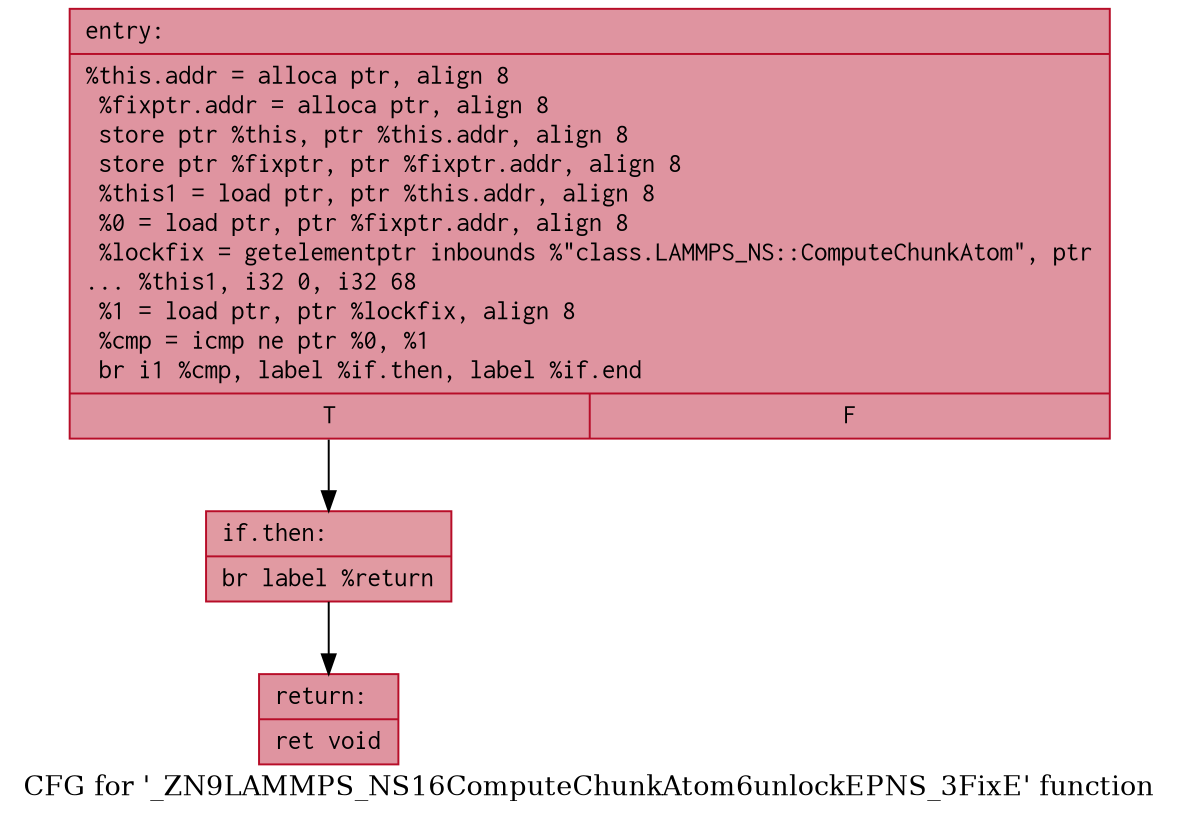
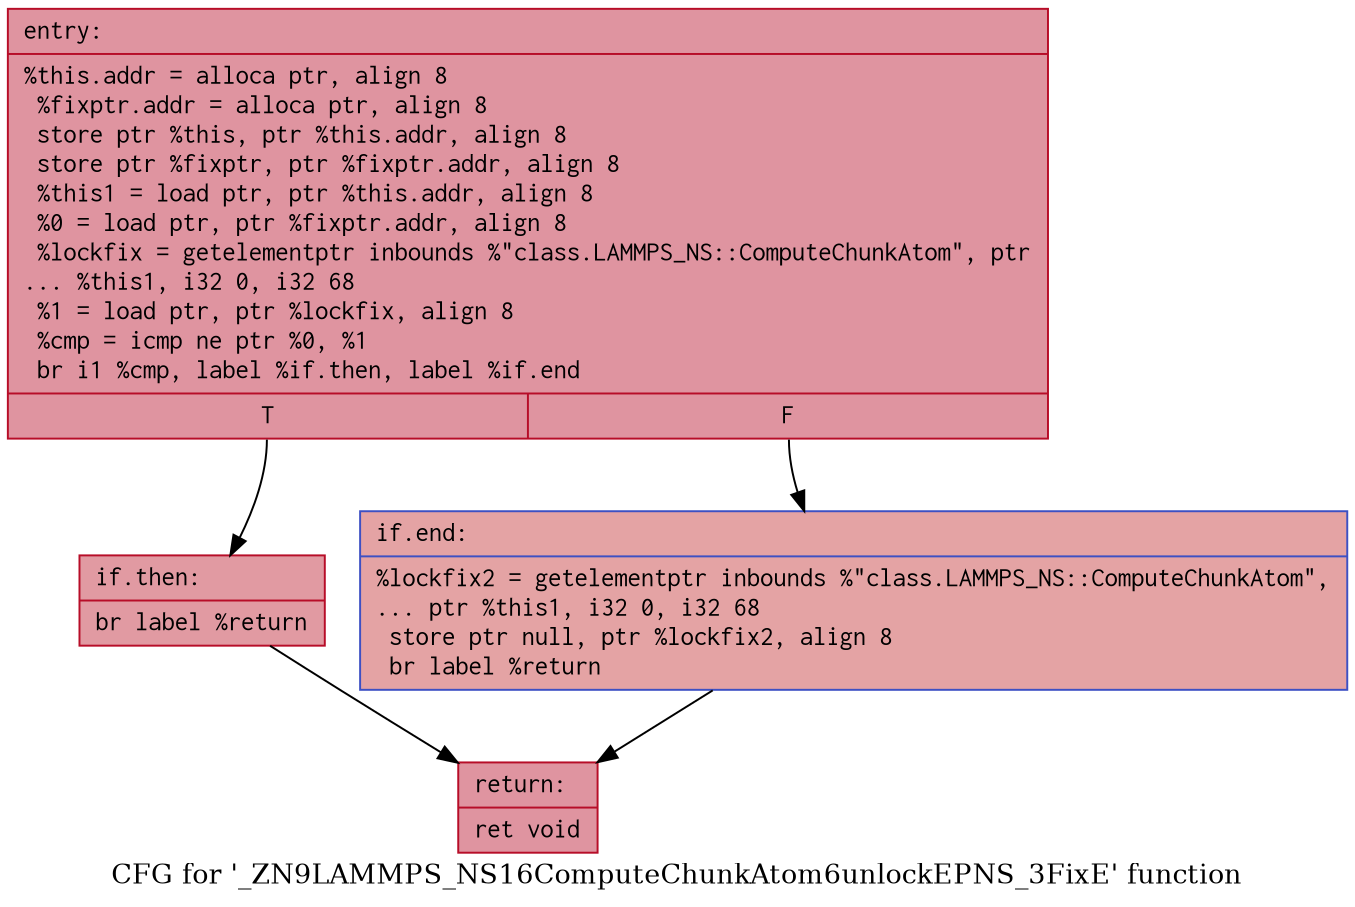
node "if.end:": added
